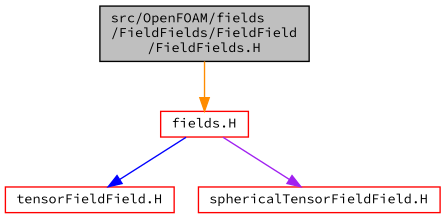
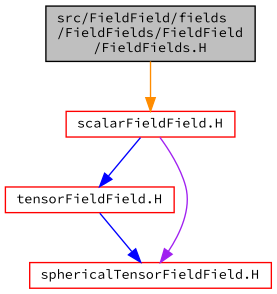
node "src/OpenFOAM/fields /FieldFields/FieldField /FieldFields.H": label "src/OpenFOAM/fields /FieldFields/FieldField /FieldFields.H" -> "src/FieldField/fields /FieldFields/FieldField /FieldFields.H"
node "fields.H": label "fields.H" -> "scalarFieldField.H"
edge "tensorFieldField.H" -> "sphericalTensorFieldField.H": added
